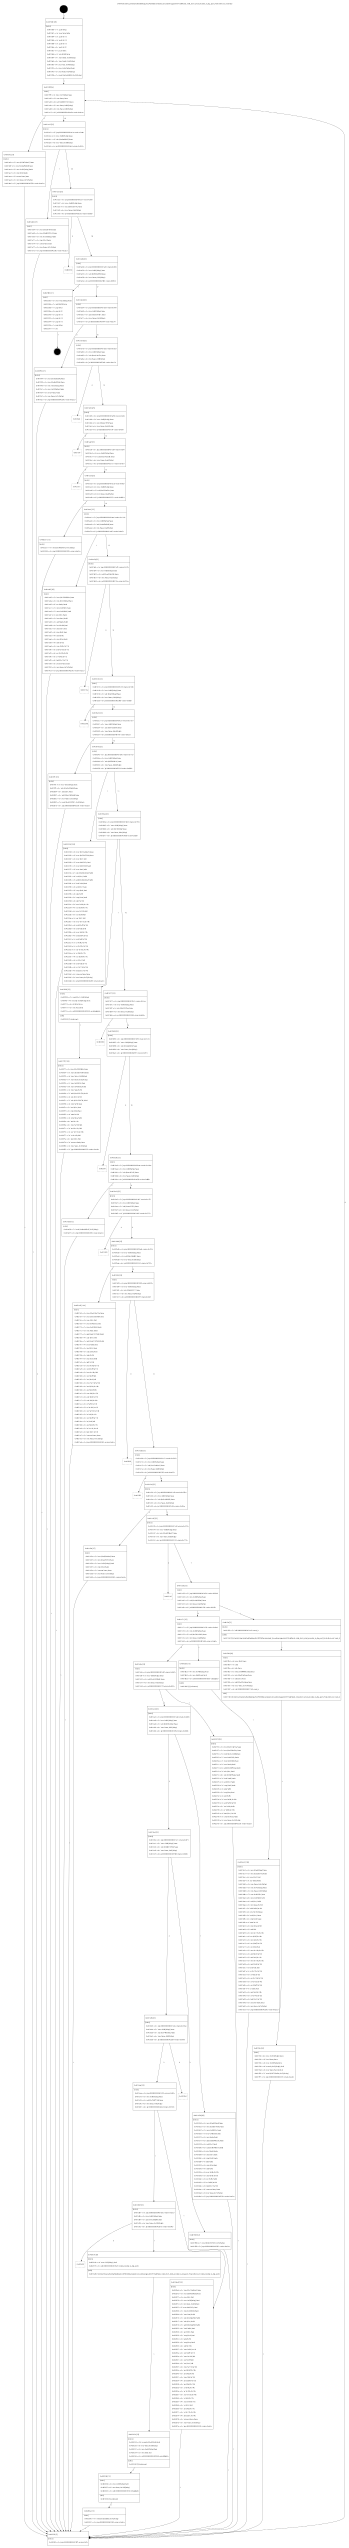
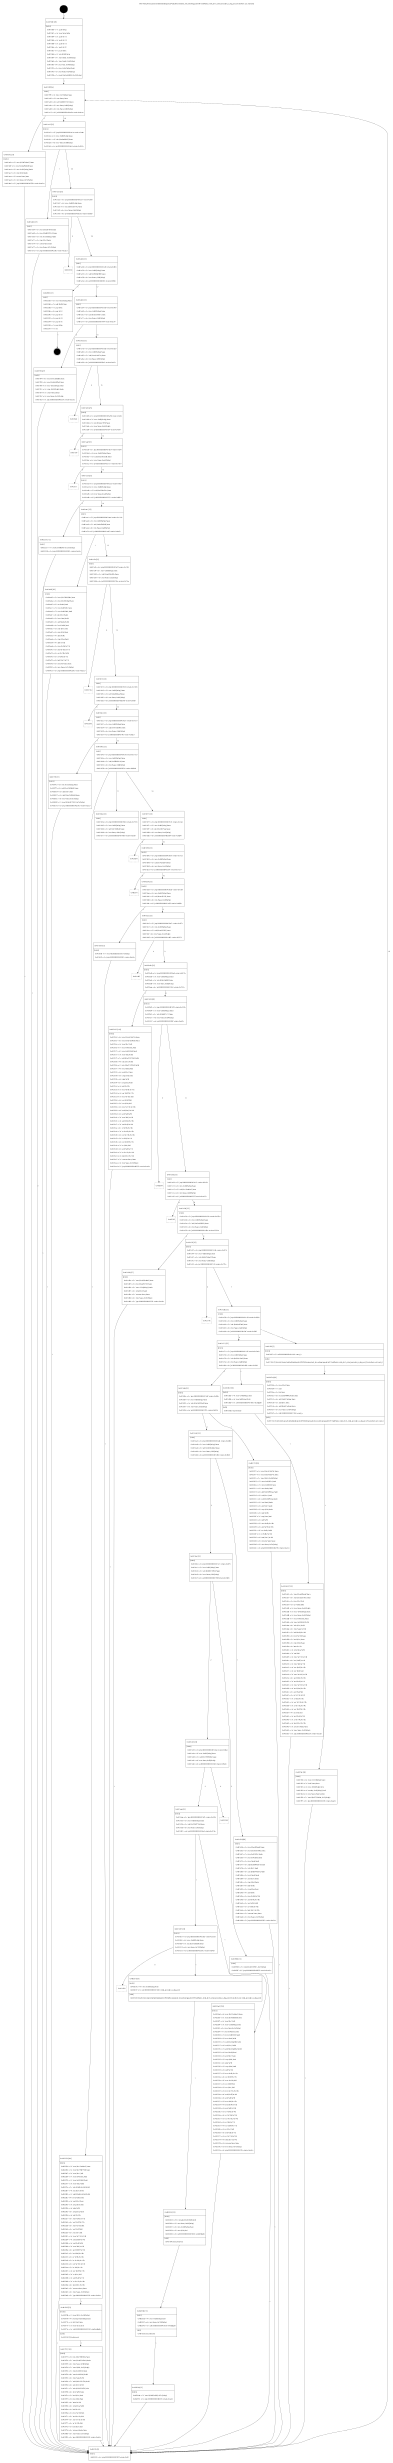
edge "0x401b5e [25]" -> "0x401f08 [23]": now "0x40225d [144]" -> "0x401f08 [23]"
edge "0x401b5e [25]" -> "0x401b77 [25]": now "0x401b45 [25]" -> "0x401b77 [25]"
